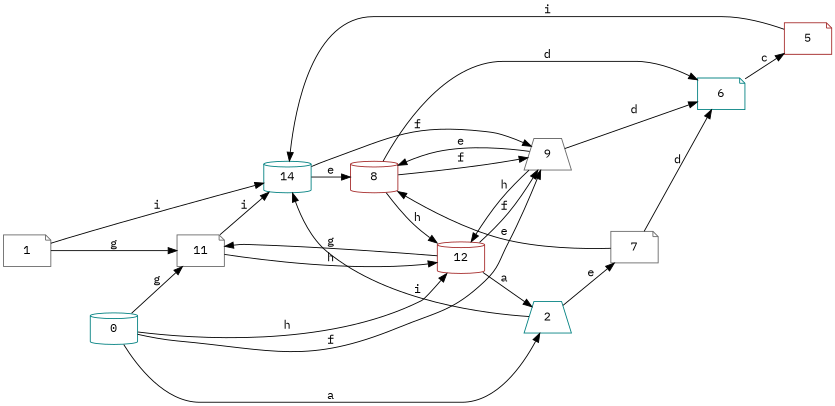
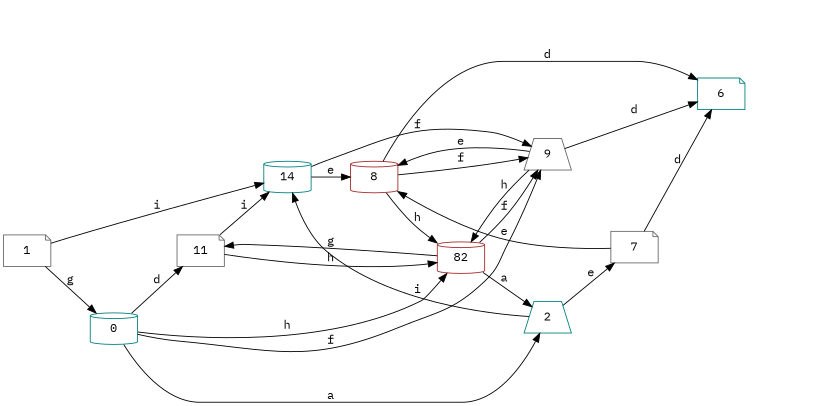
node "5": removed
edge "1" -> "11": now "1" -> "0"
node "12": label "12" -> "82"
edge "0" -> "11": label "g" -> "d"
